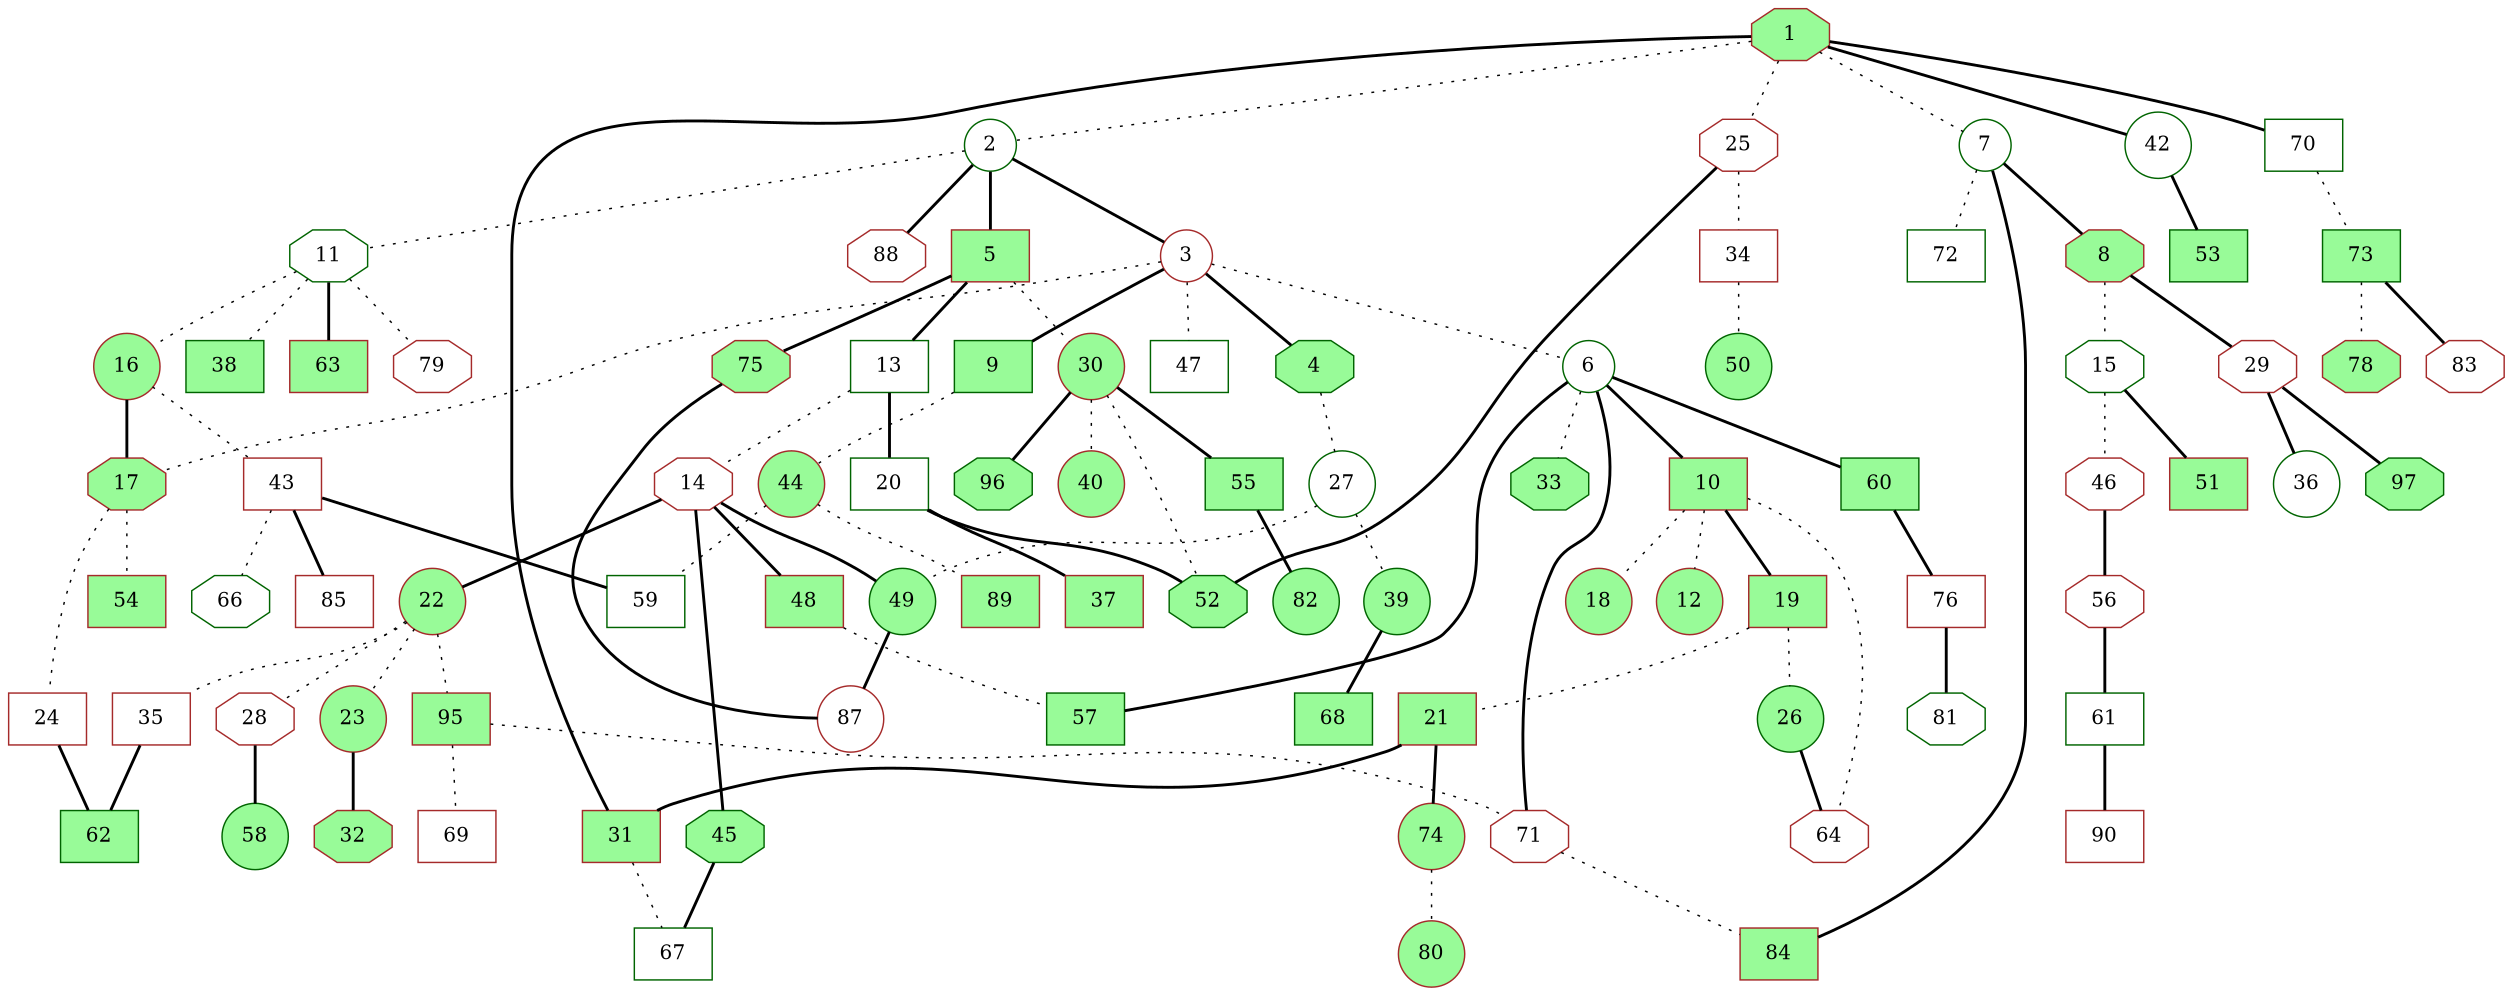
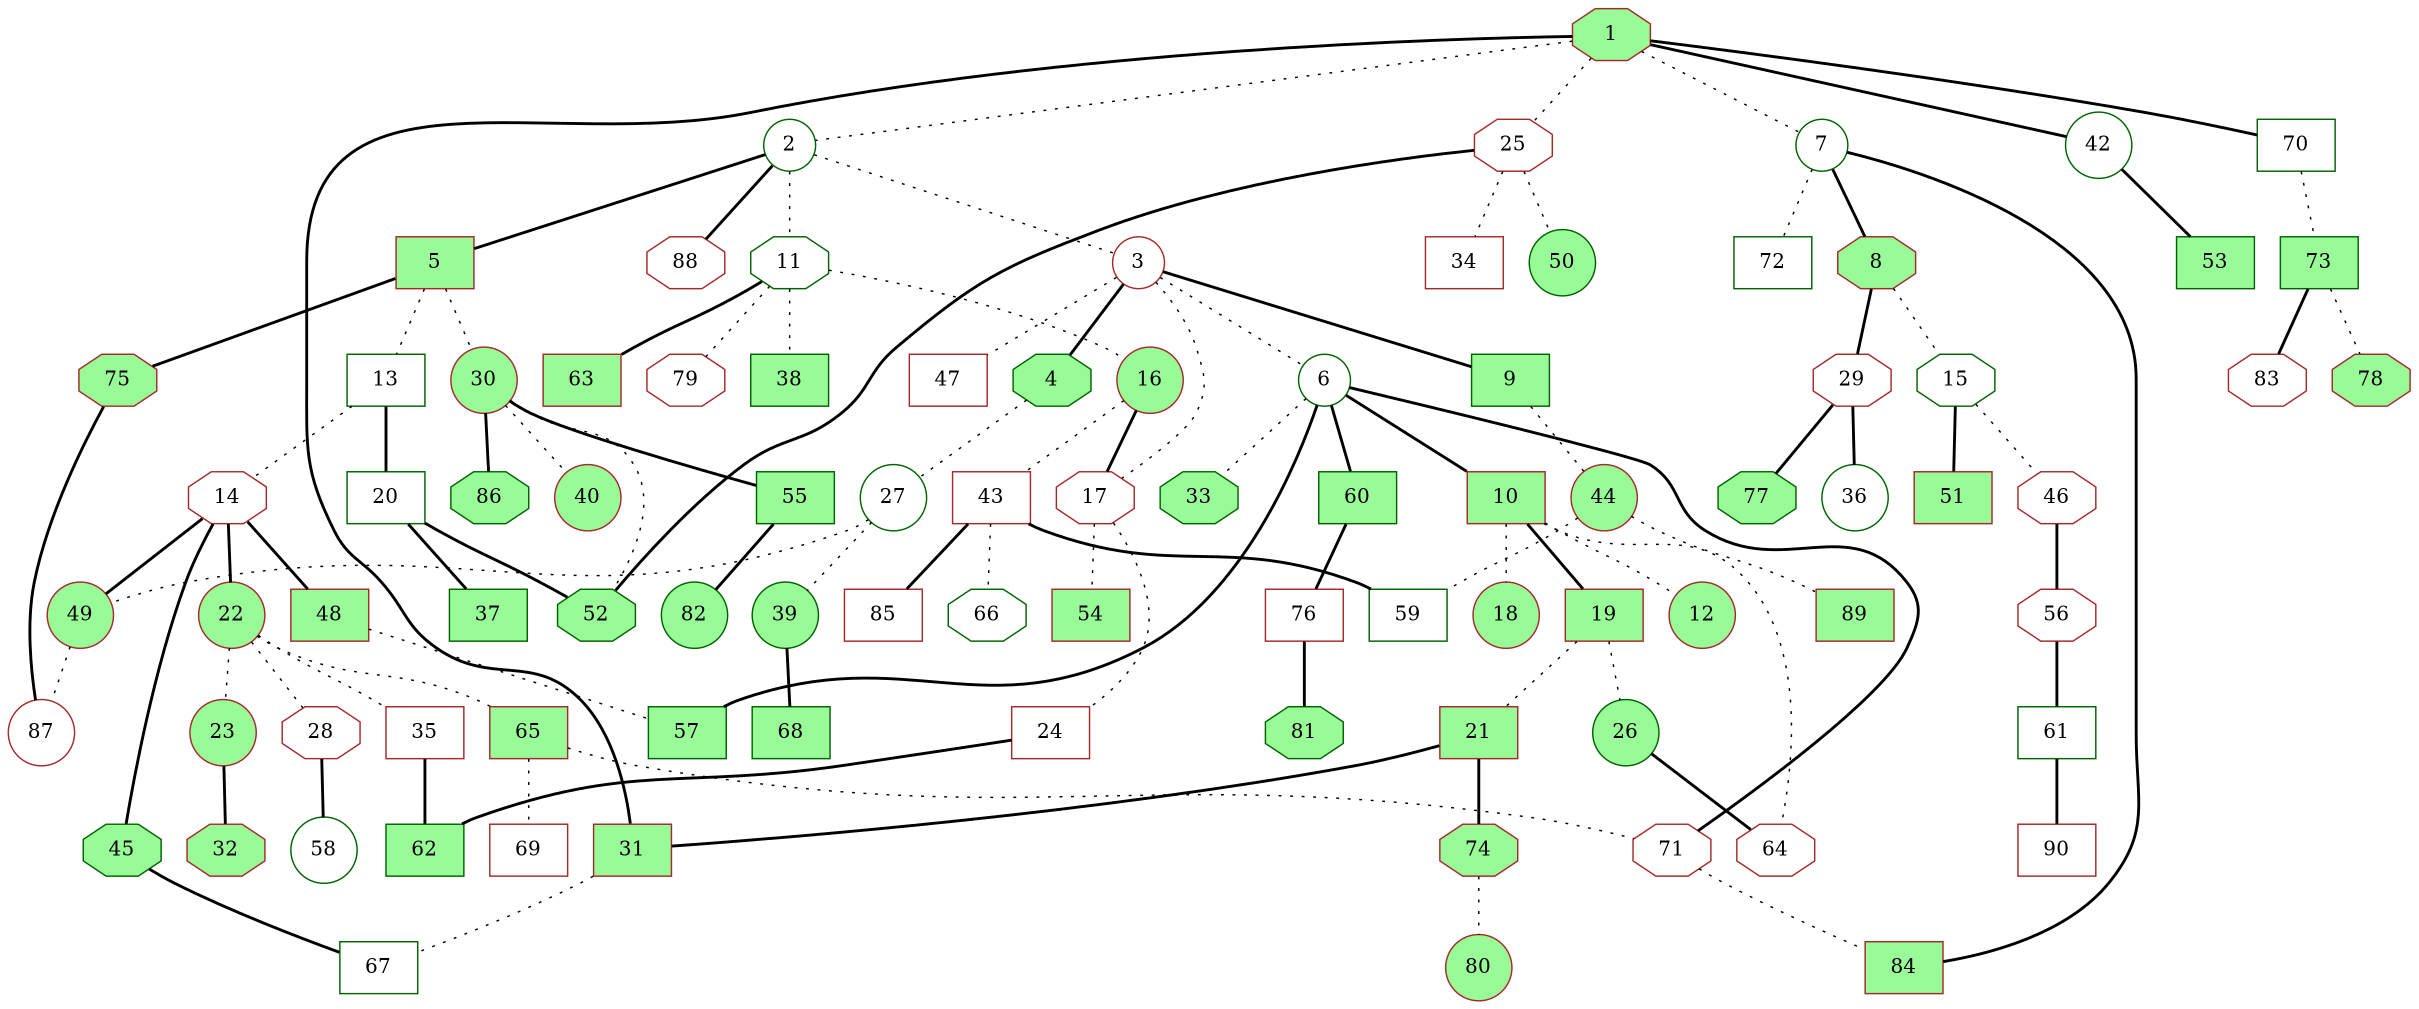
edge "2" -- "3": style bold -> dotted
edge "34" -- "50": now "25" -- "50"
edge "5" -- "13": style bold -> dotted
node "47": color darkgreen -> brown
node "17": fillcolor palegreen -> white
node "96": label "96" -> "86"
node "97": label "97" -> "77"
node "49": color darkgreen -> brown
node "37": color brown -> darkgreen
edge "49" -- "87": style bold -> dotted
node "95": label "95" -> "65"
node "81": fillcolor white -> palegreen
node "58": fillcolor palegreen -> white
node "74": shape circle -> octagon
